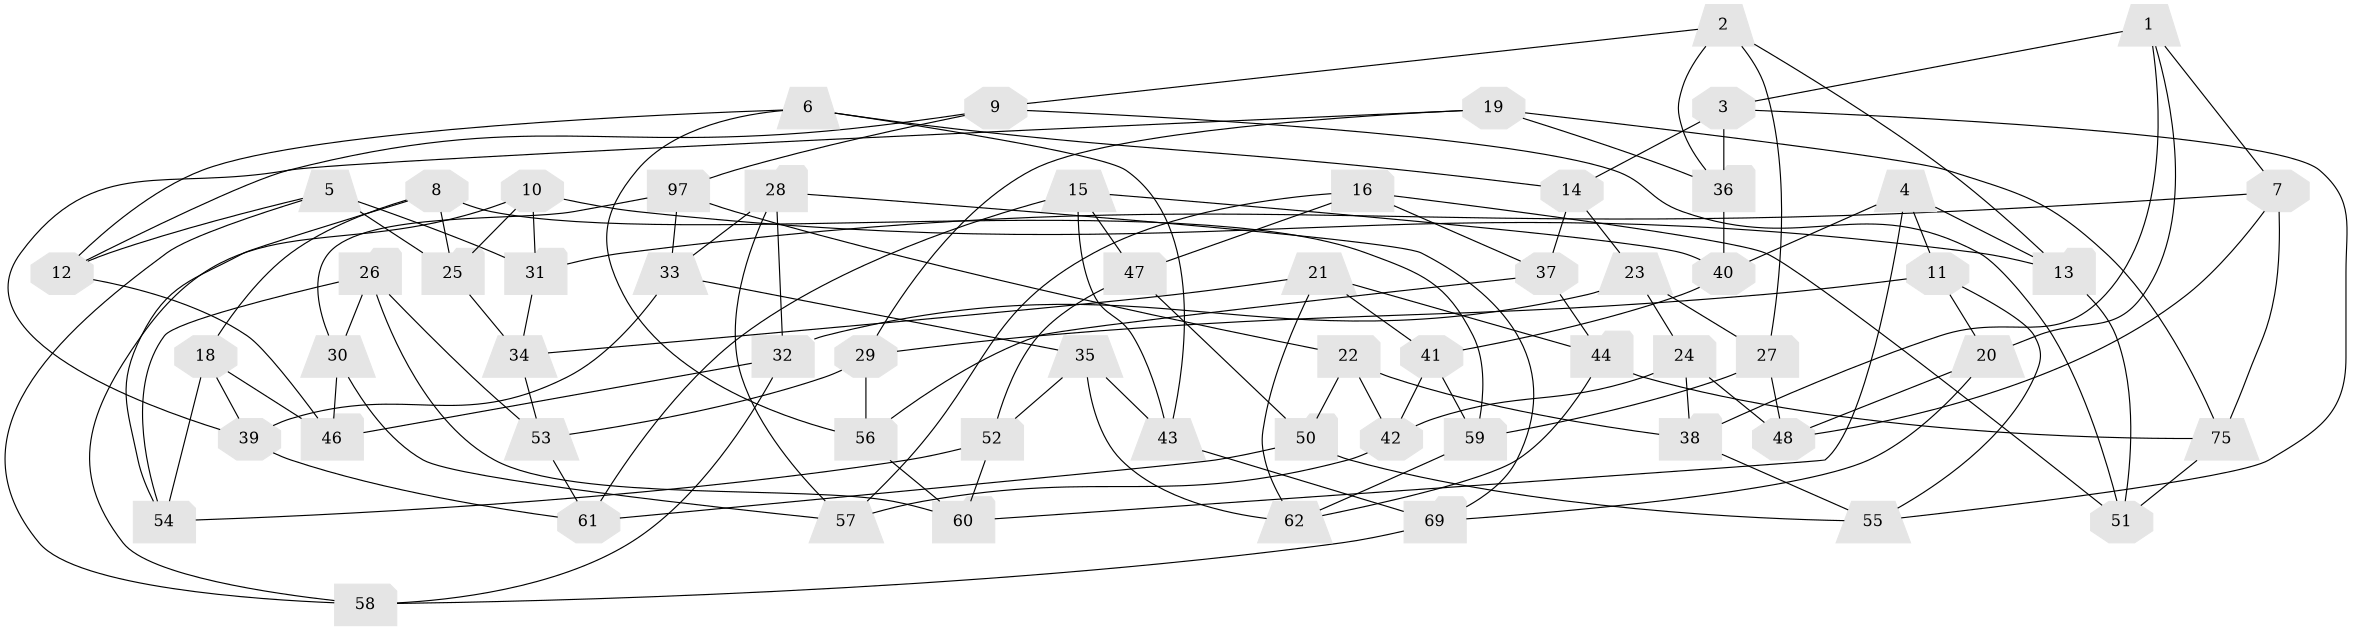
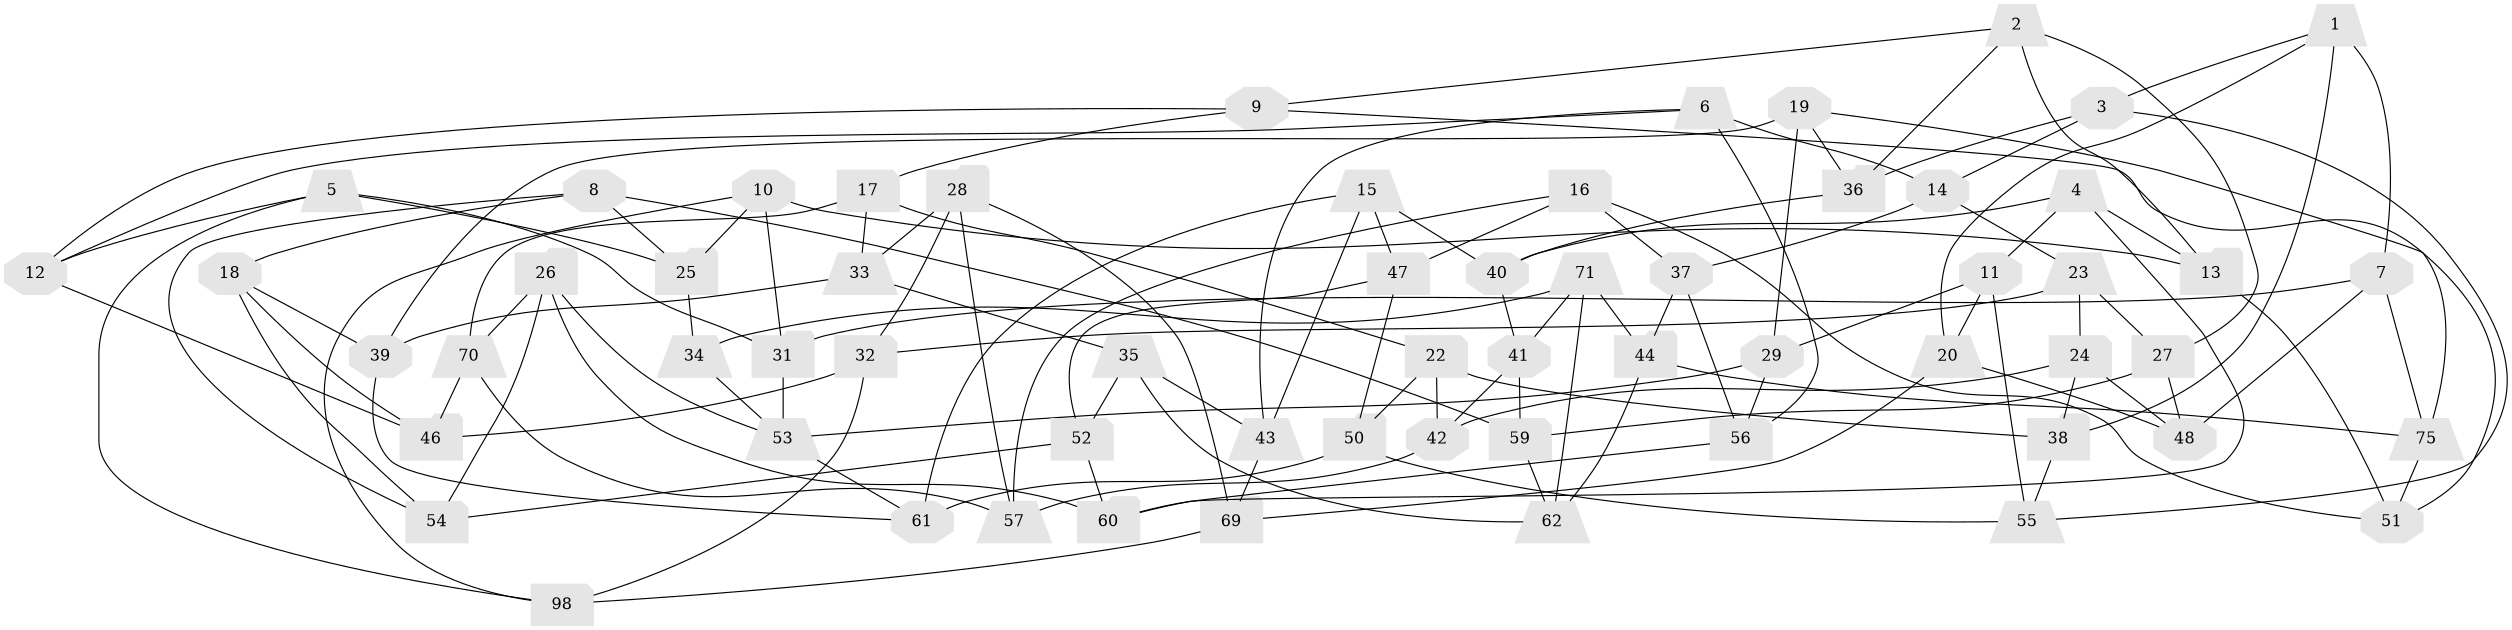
node "97": label "97" -> "17"
node "21": label "21" -> "71"
edge "31" -- "34": now "31" -- "53"
node "30": label "30" -> "70"
node "58": label "58" -> "98"
